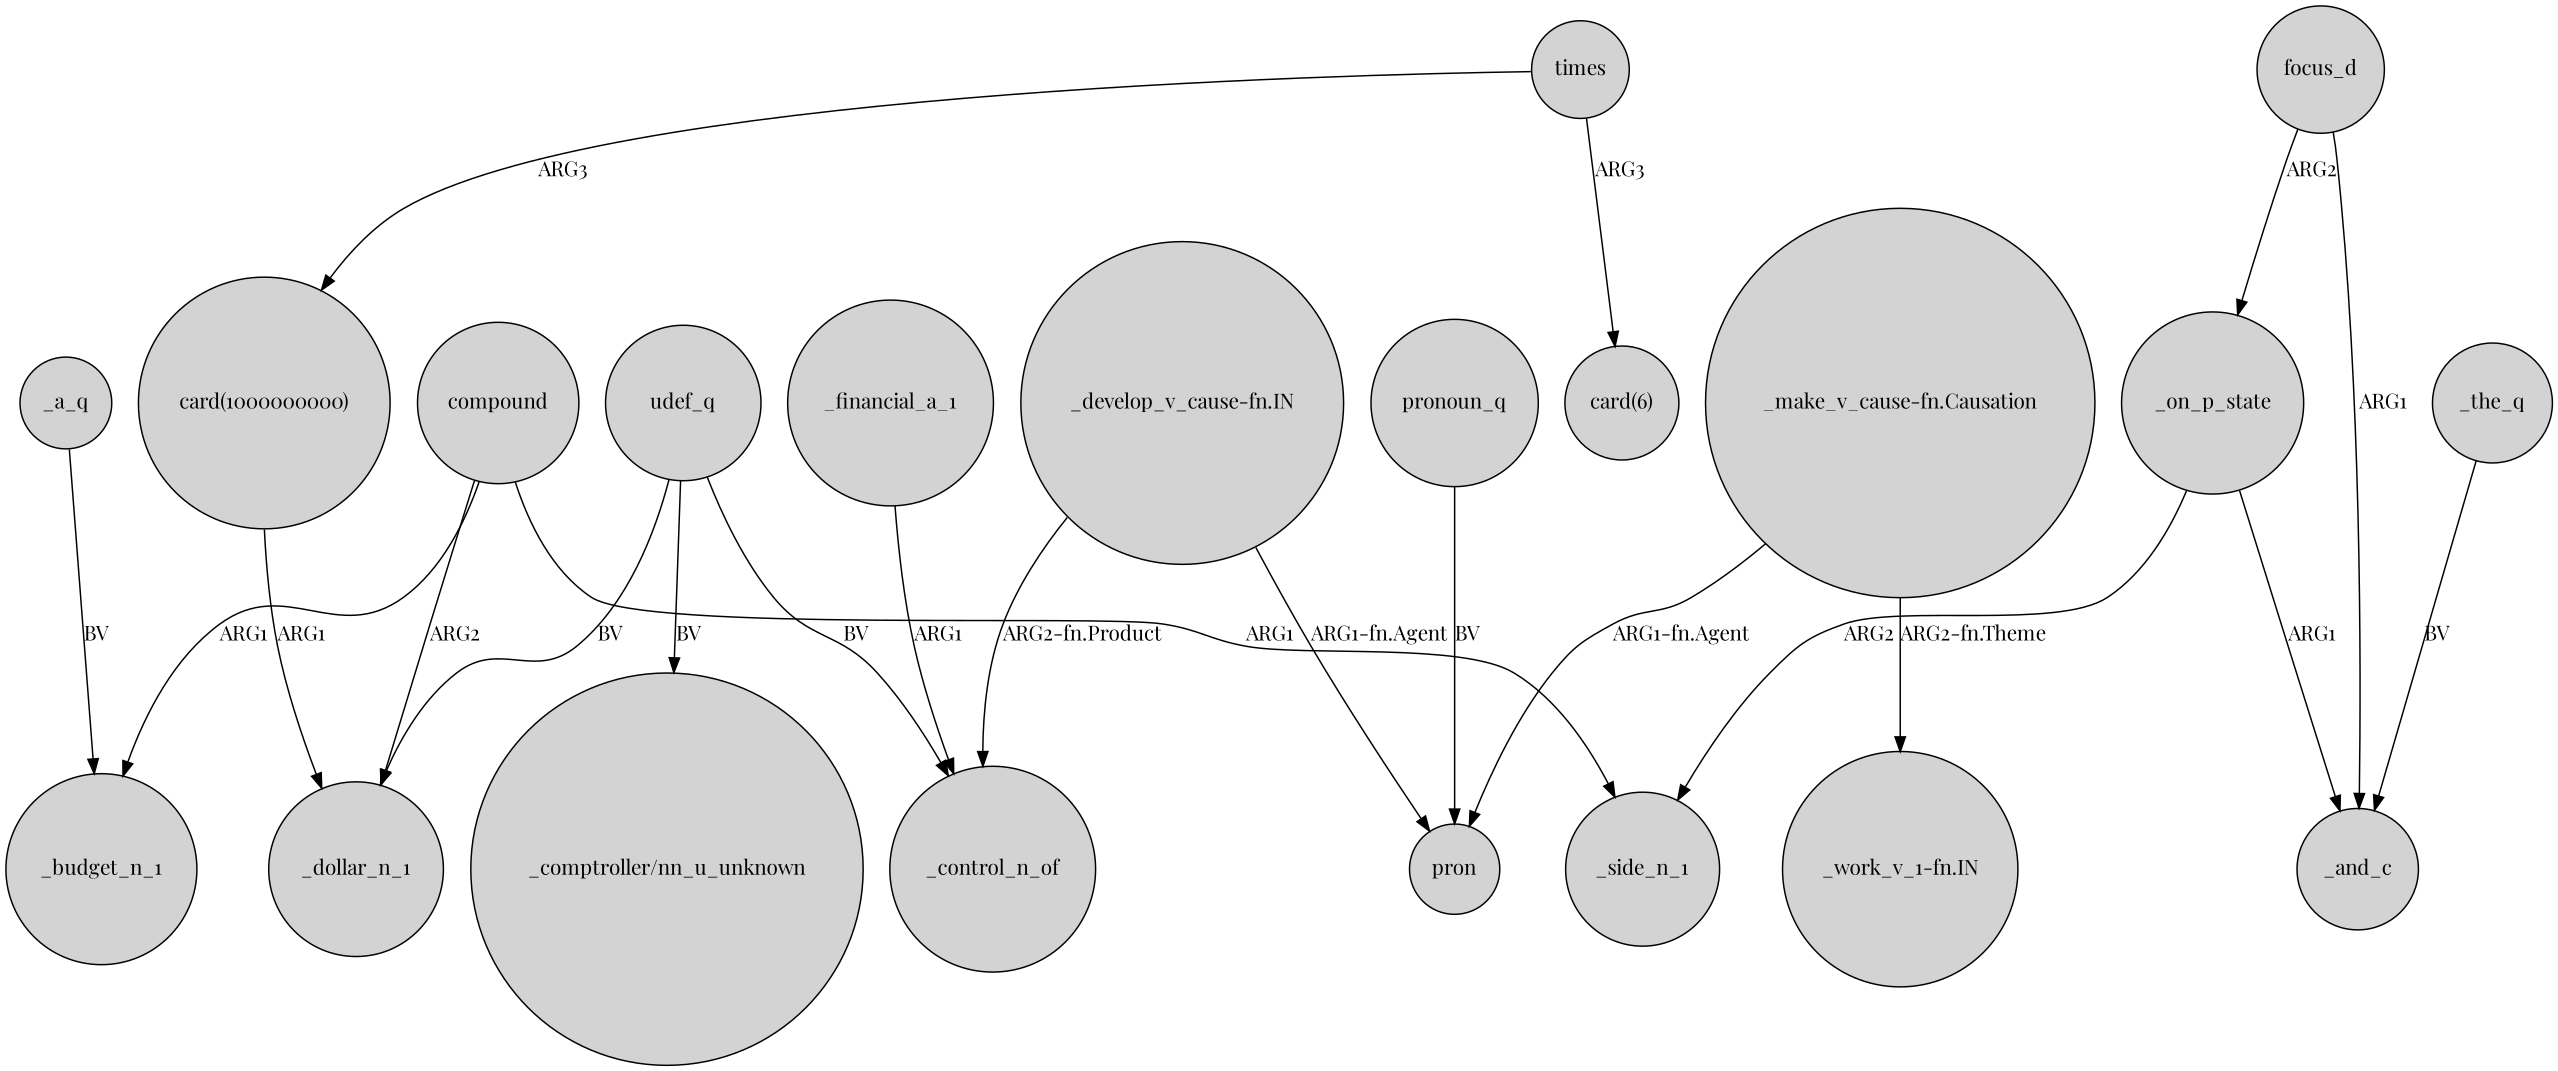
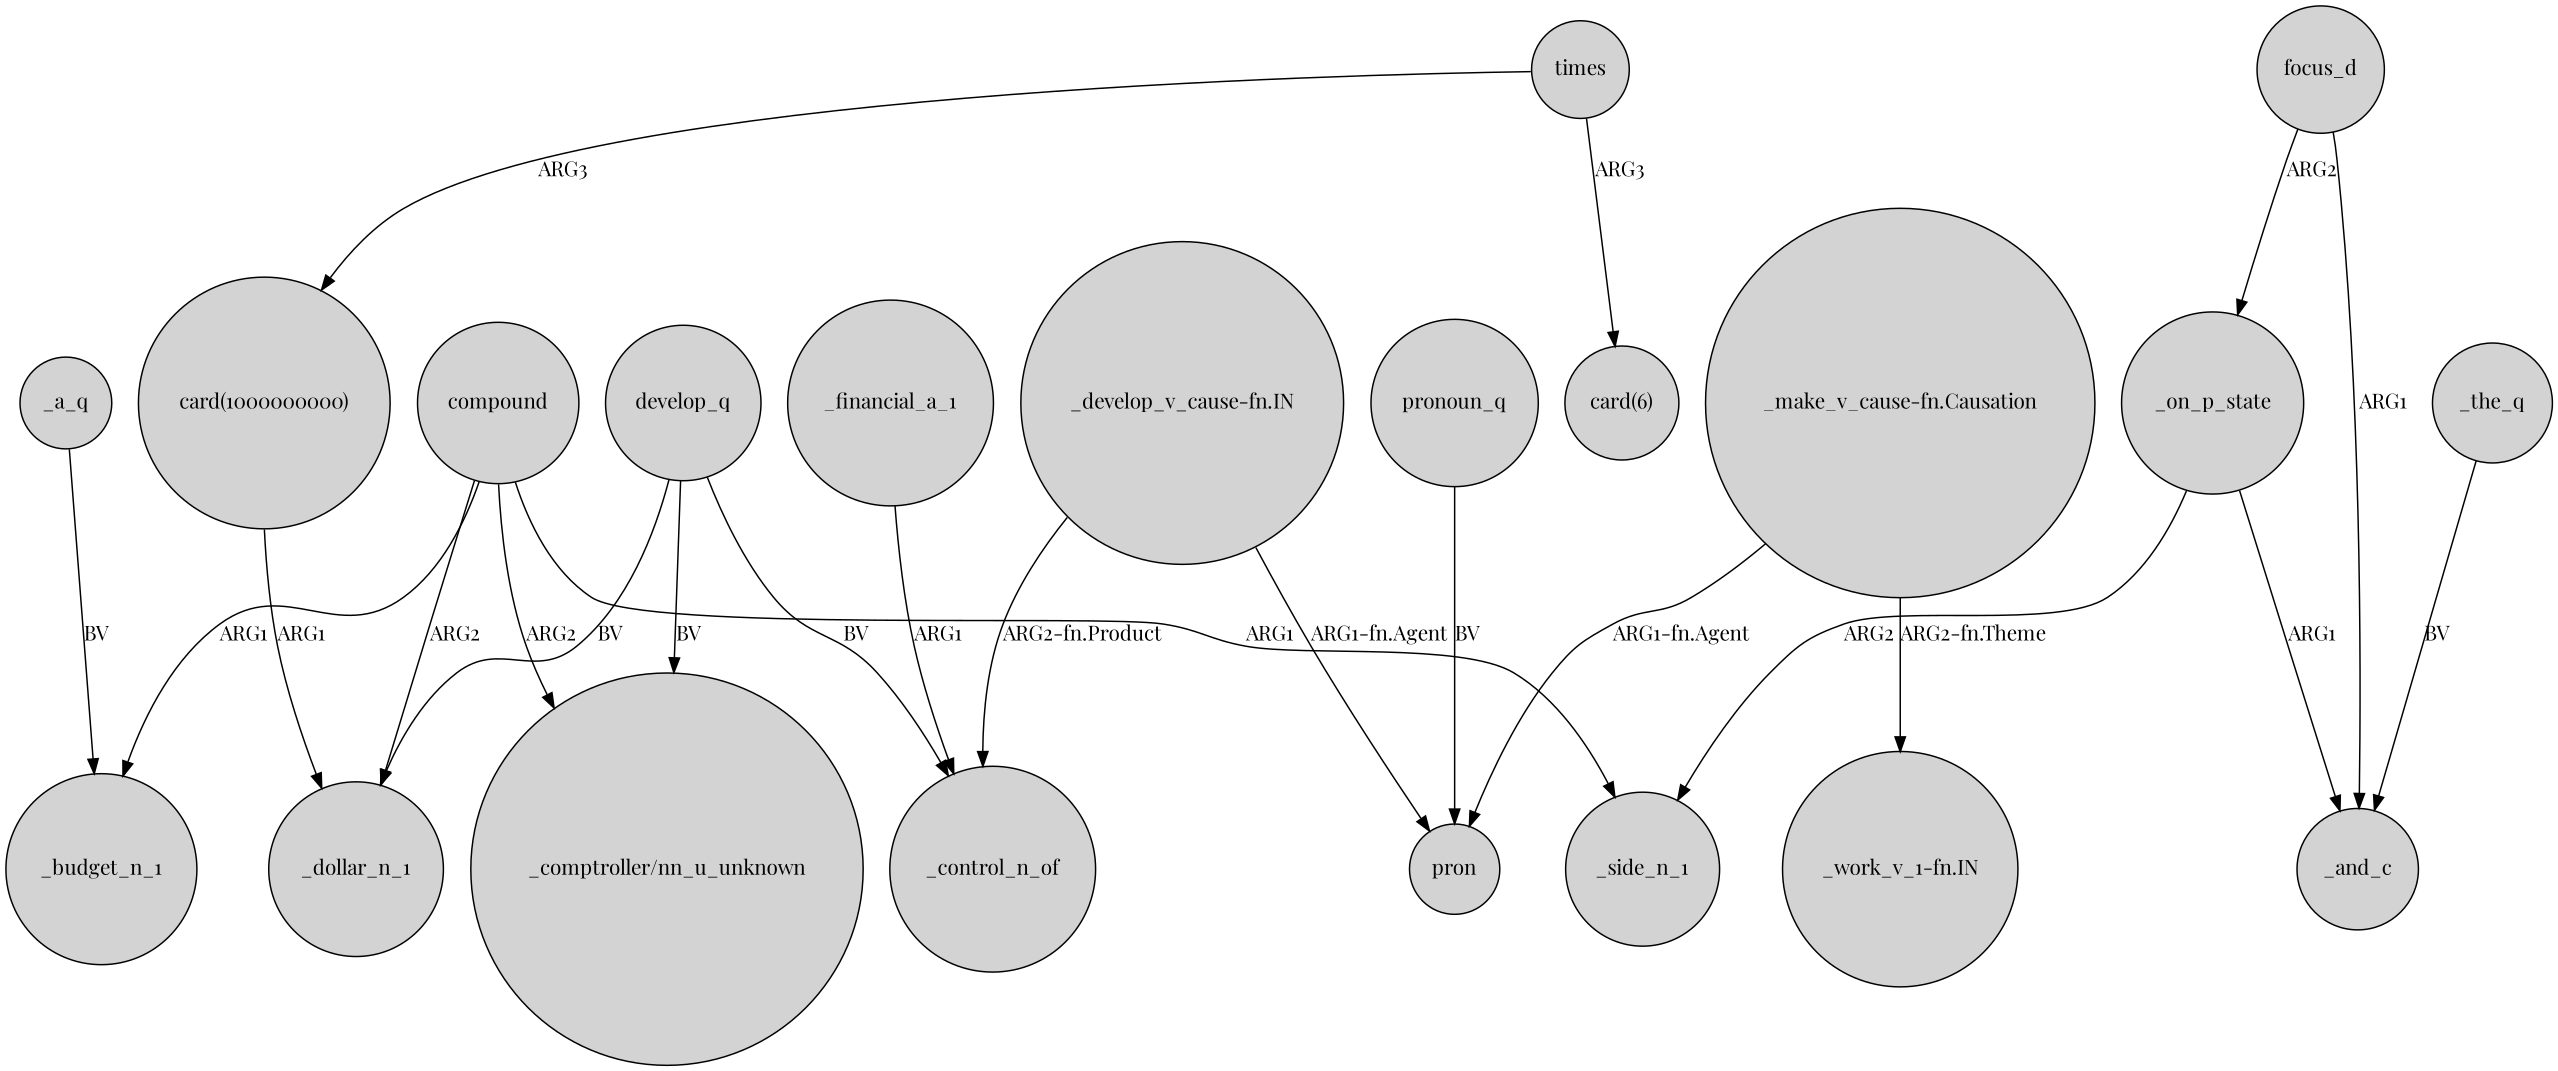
node "udef_q": label "udef_q" -> "develop_q"
edge "compound" -> "_comptroller/nn_u_unknown": added, label "ARG2"
